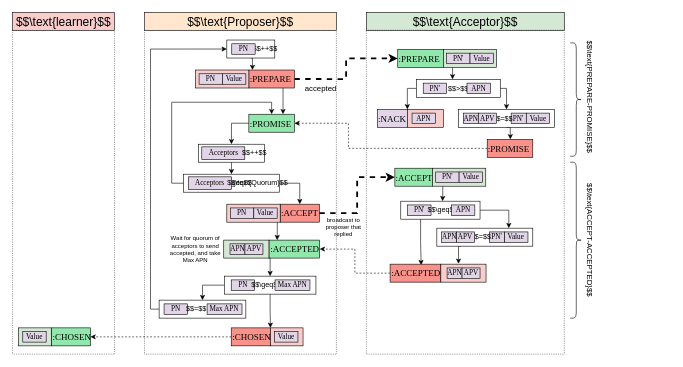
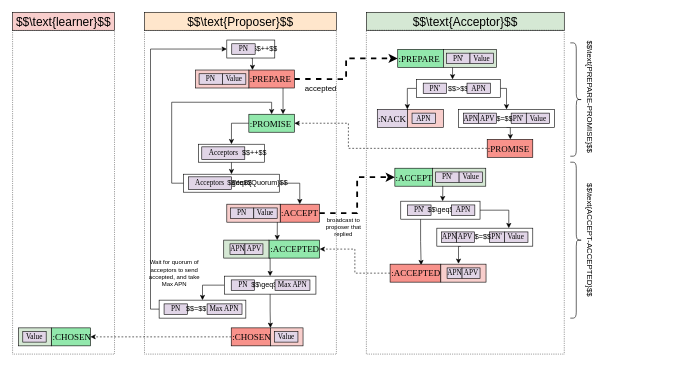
node "Wait for quorum of acceptors to send accepted, and take Max APN": moved (195, 249) -> (174, 273)
